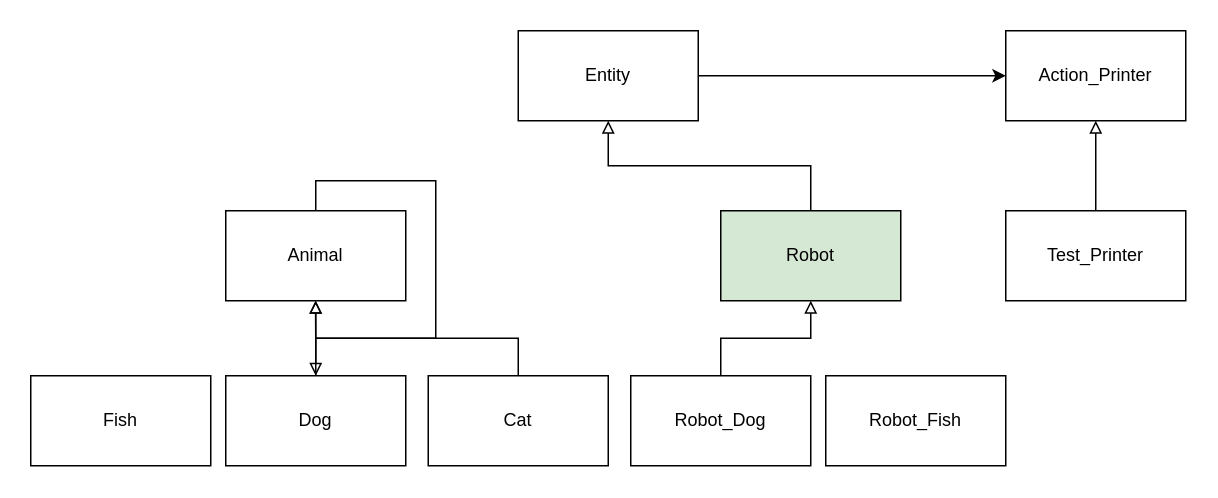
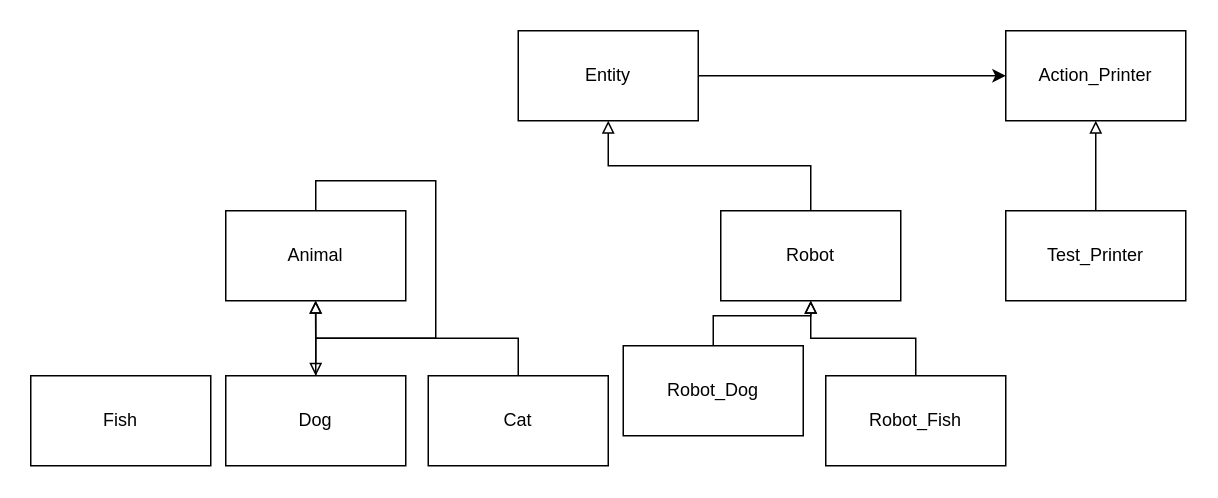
node "Robot": fillcolor #d5e8d4 -> #ffffff
edge "Robot_Fish" -> "Robot": added
node "Robot_Dog": moved (721, 421) -> (713, 391)
